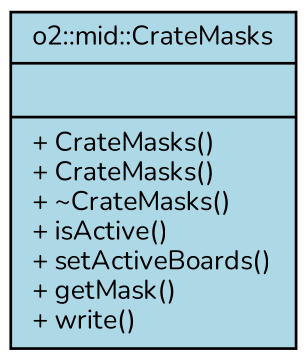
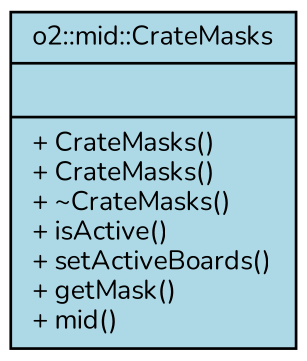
node "o2::mid::CrateMasks": text "+ write()" -> "+ mid()"
